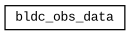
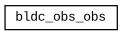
node "bldc_obs_data": label "bldc_obs_data" -> "bldc_obs_obs"
